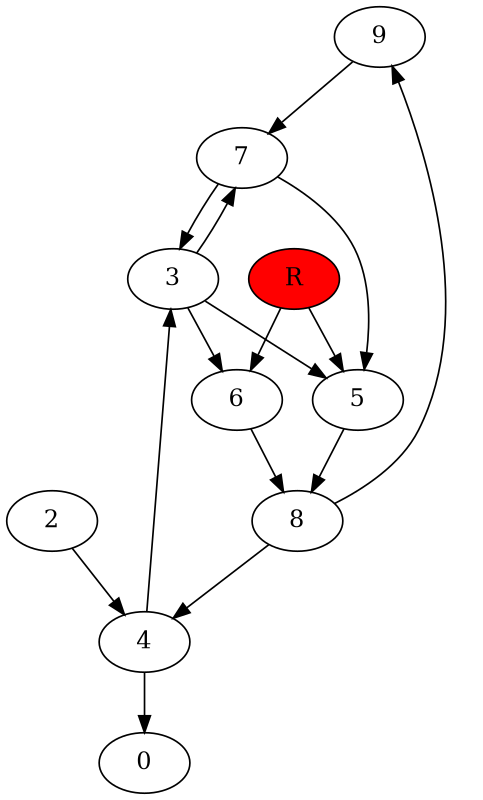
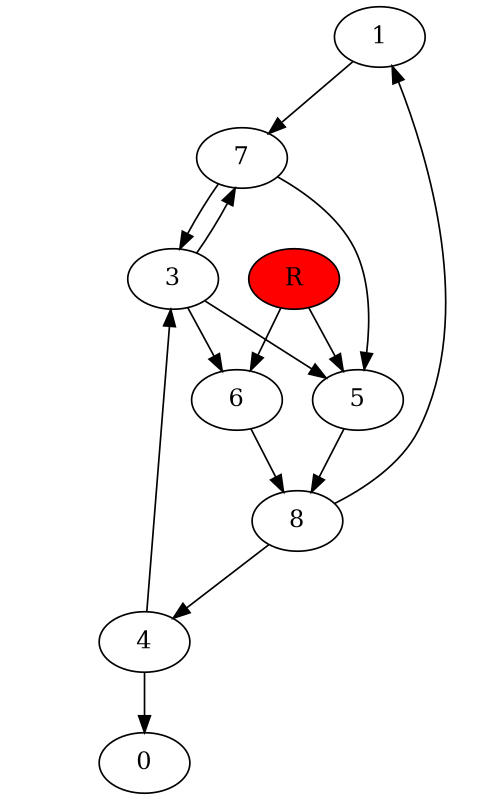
node "9": label "9" -> "1"
node "2": removed
